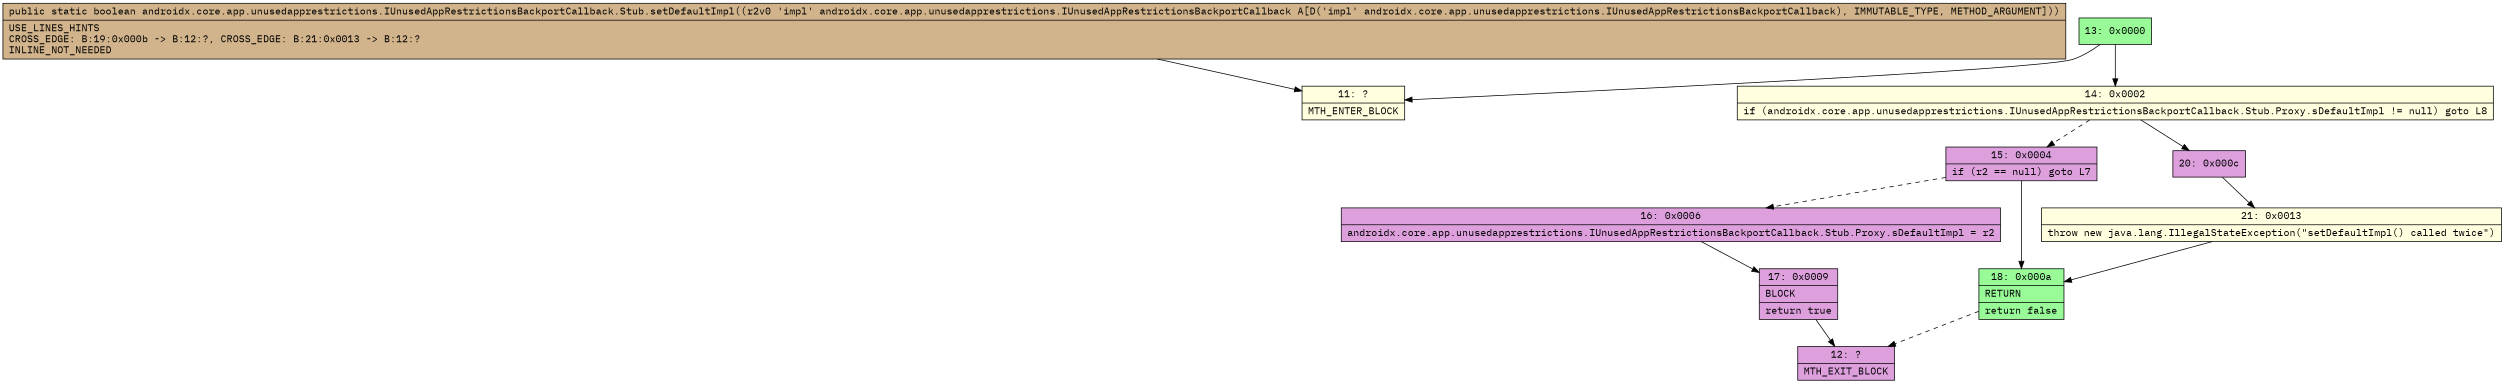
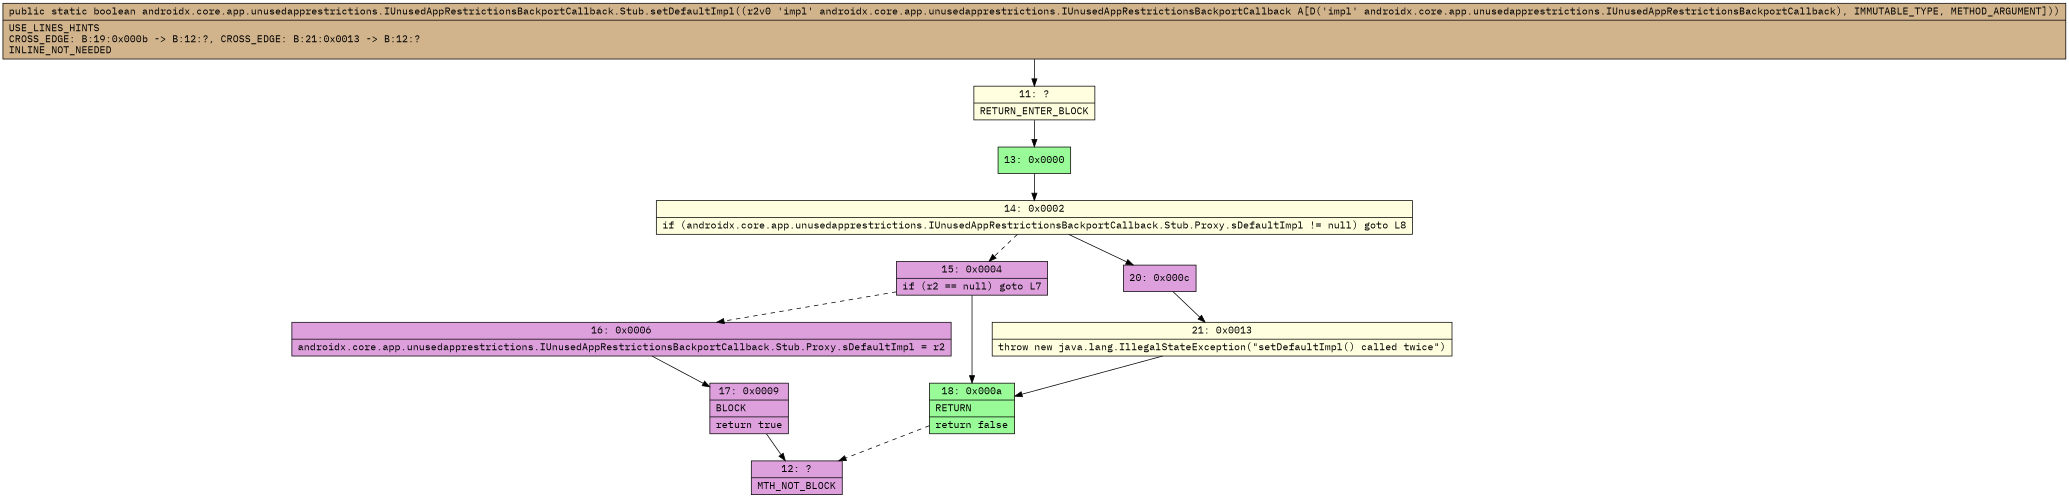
edge "13: 0x0000" -> "11: ?": reversed
node "11: ?": text "MTH_ENTER_BLOCK" -> "RETURN_ENTER_BLOCK"
node "12: ?": text "MTH_EXIT_BLOCK" -> "MTH_NOT_BLOCK"
